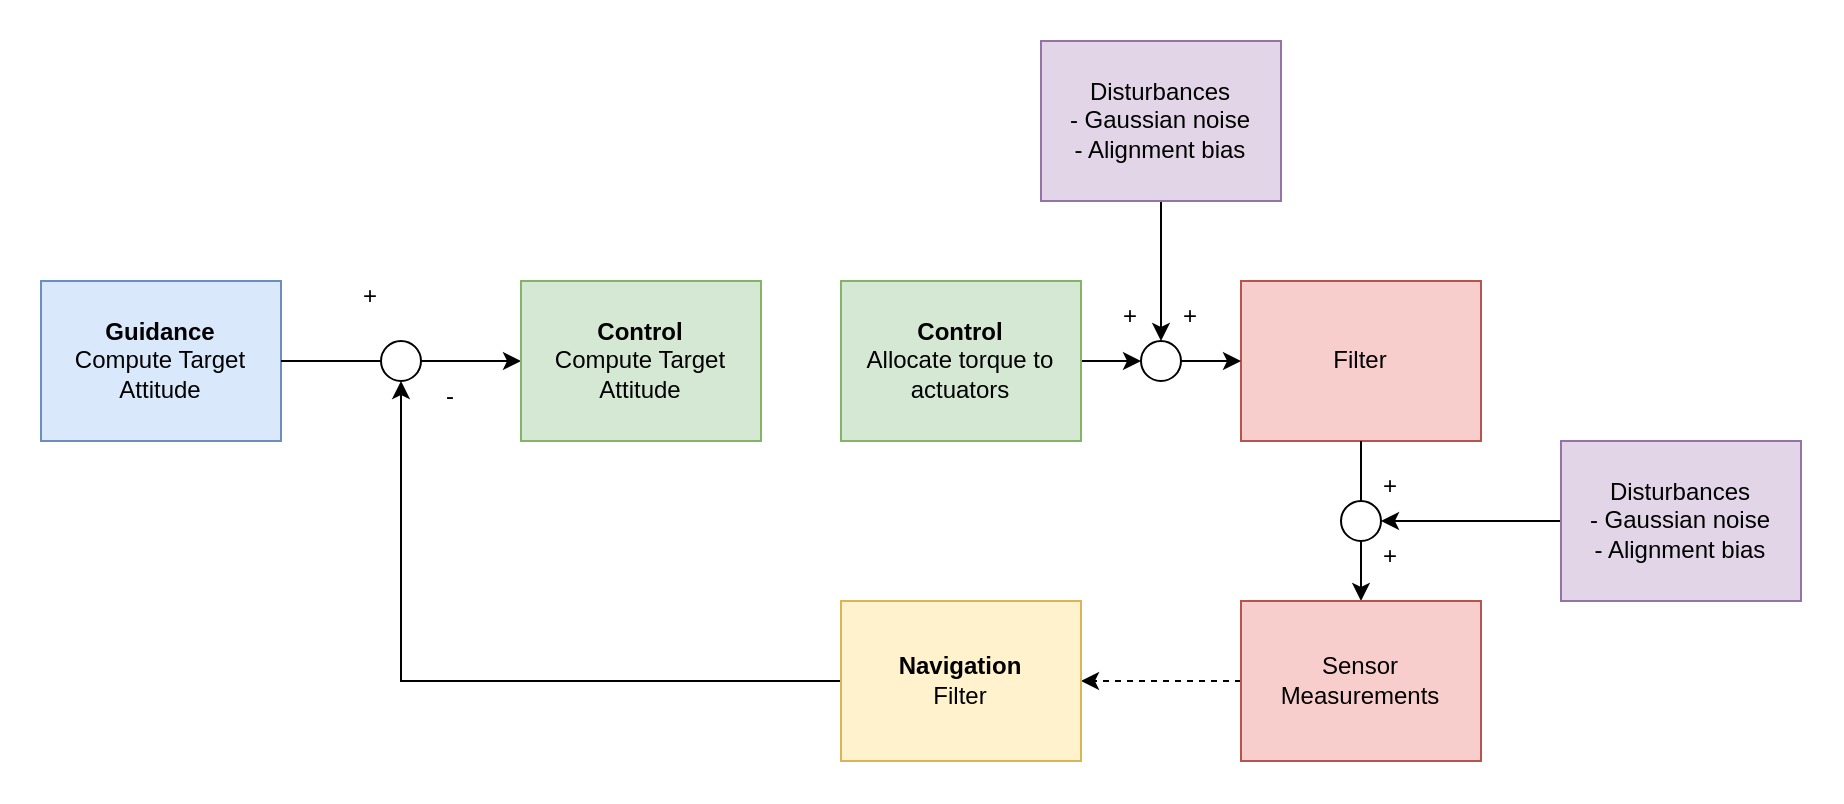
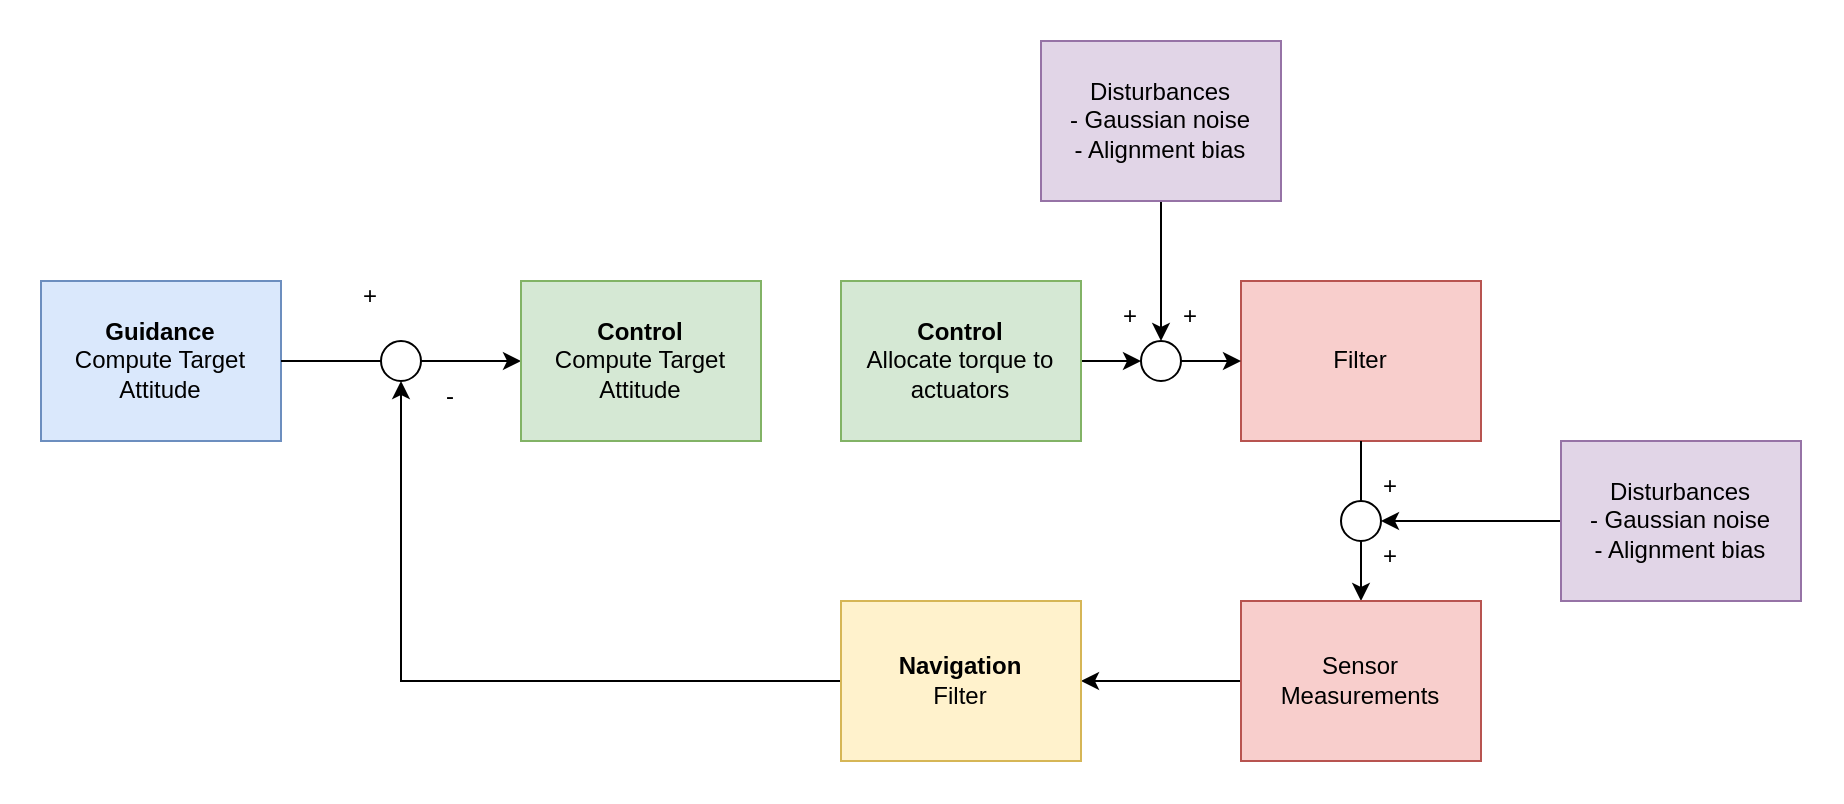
edge "Sensor Measurements" -> "Navigation Filter": style dashed -> solid
